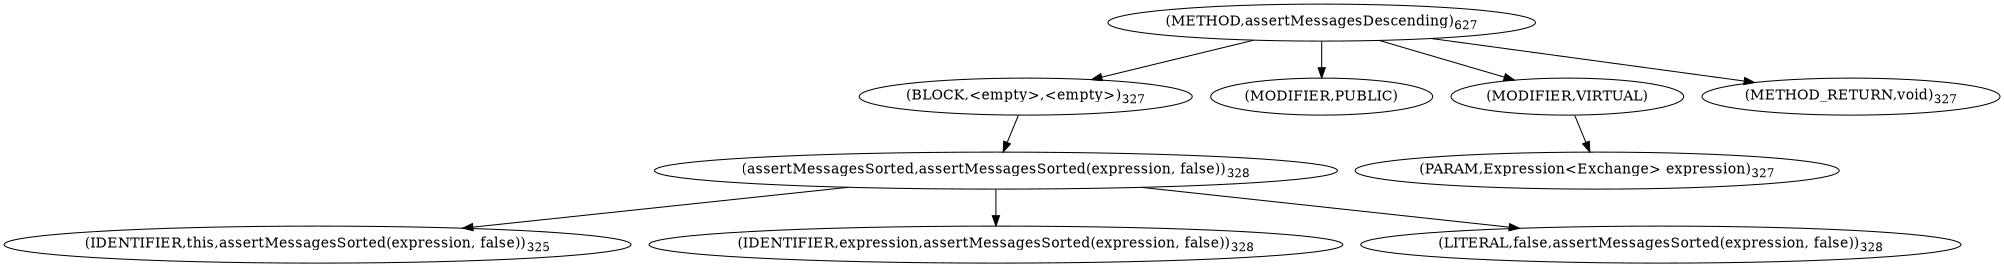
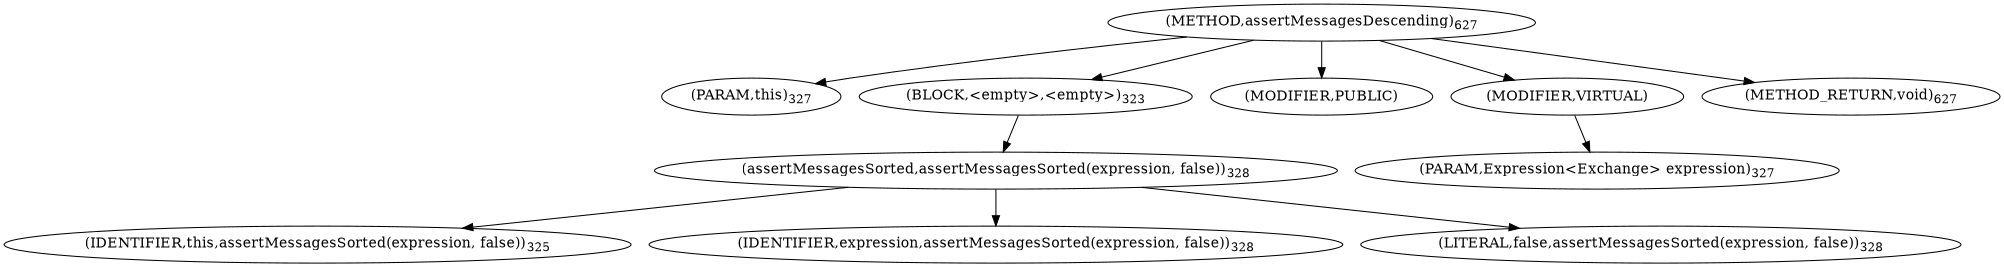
node "(BLOCK,<empty>,<empty>)": text "327" -> "323"
node "(METHOD_RETURN,void)": text "327" -> "627"
node "(PARAM,this)": added
